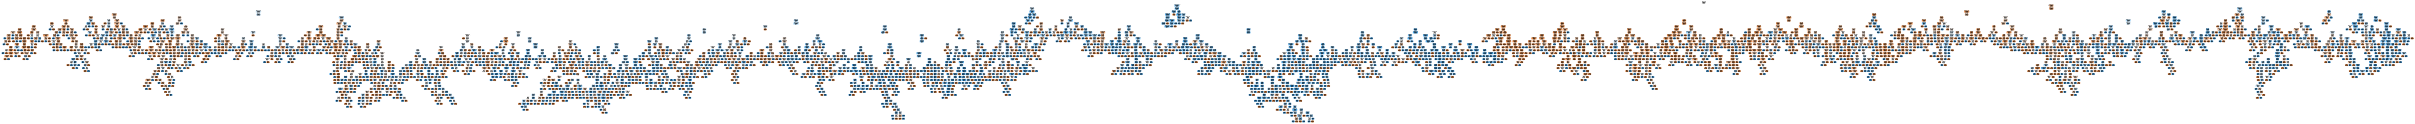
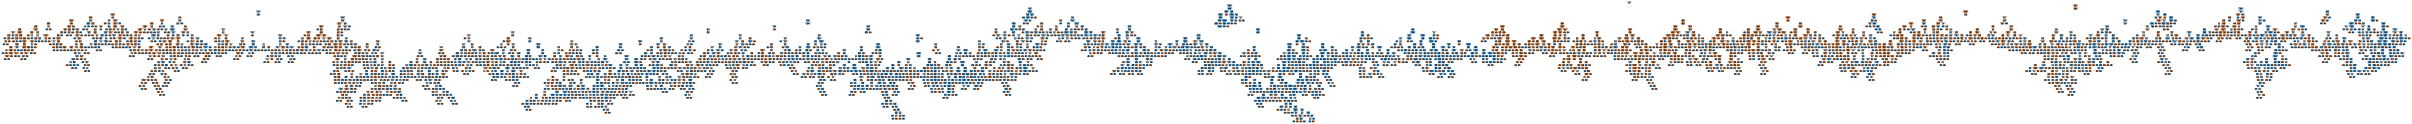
node "gini = 0.0 samples = 27 value = [0, 27] class = >50k": removed
node "gini = 0.0 samples = 50 value = [0, 50] class = >50k": added
